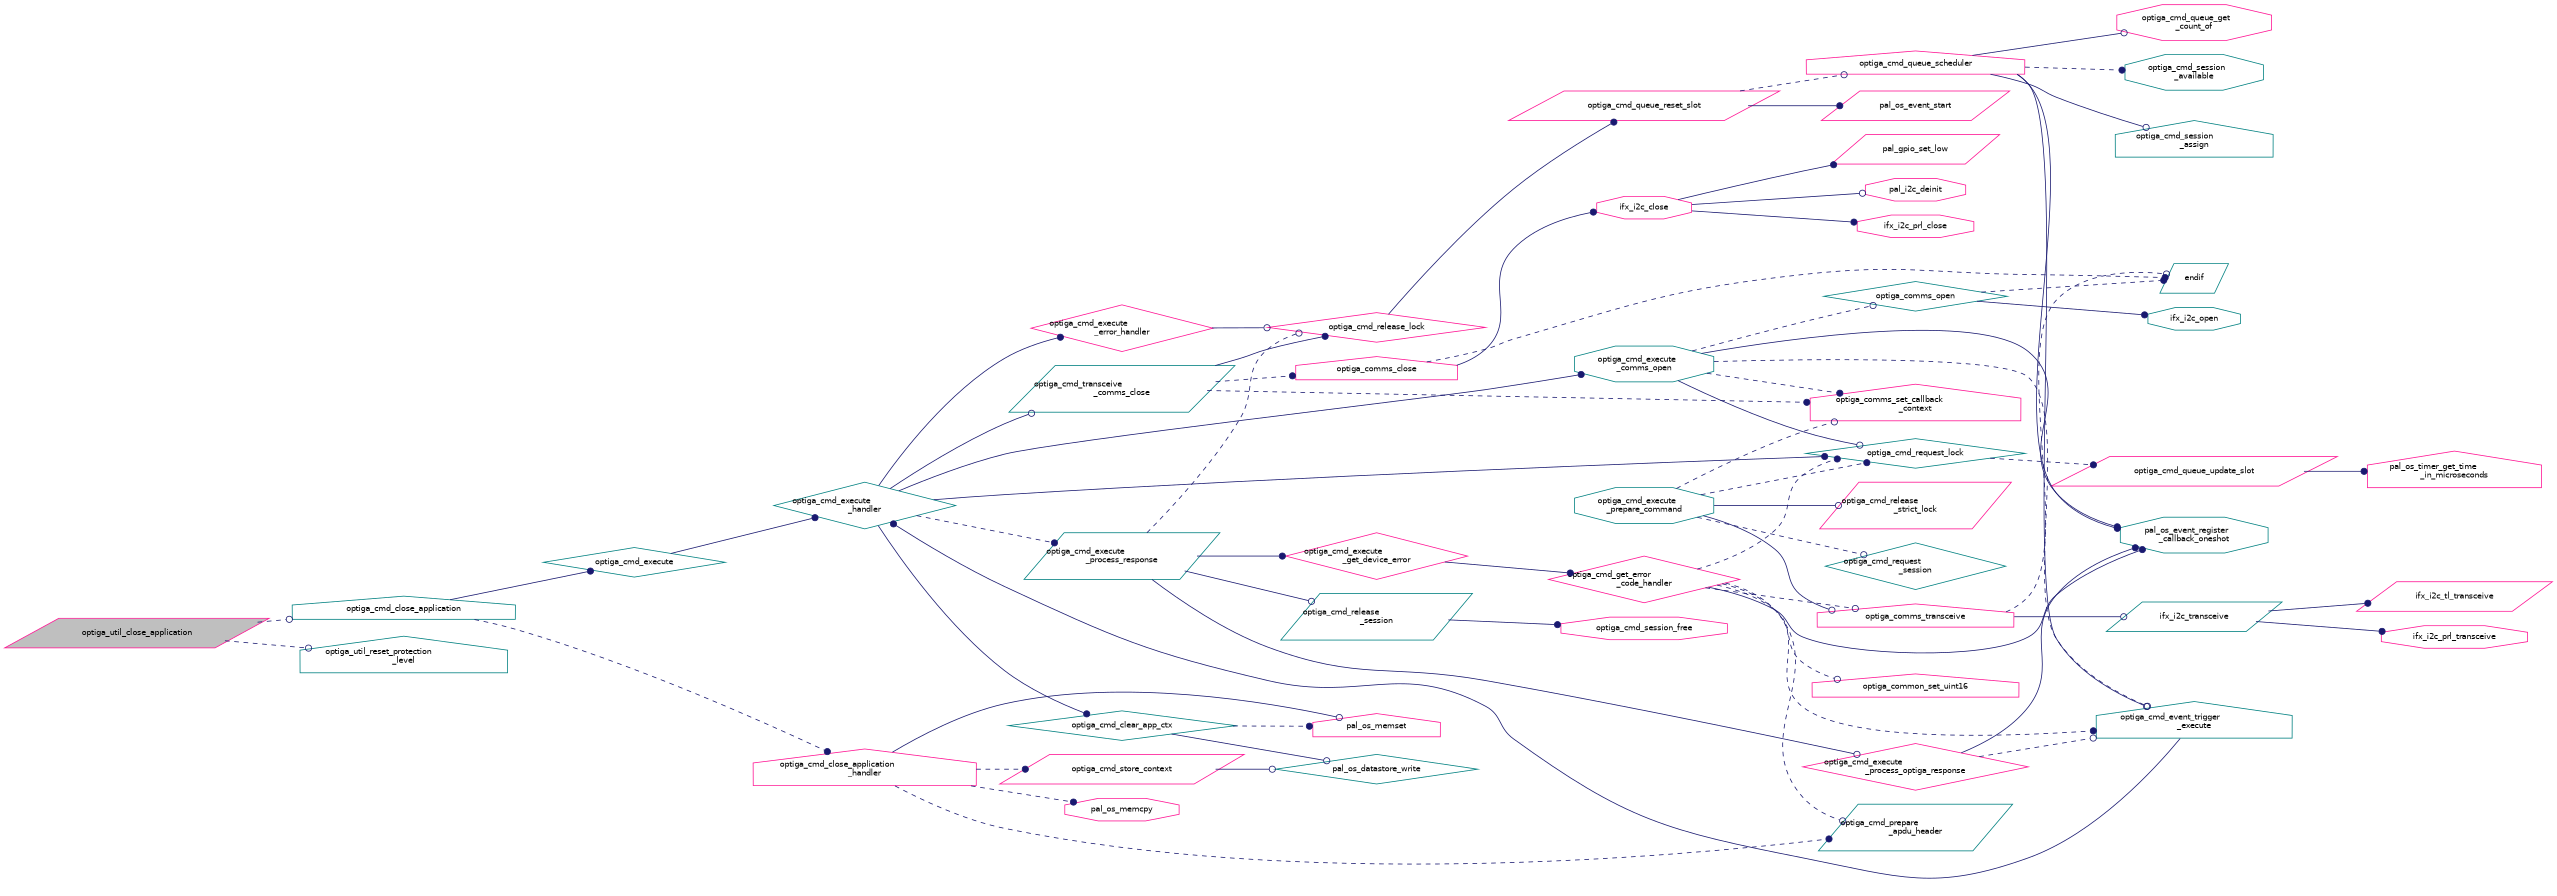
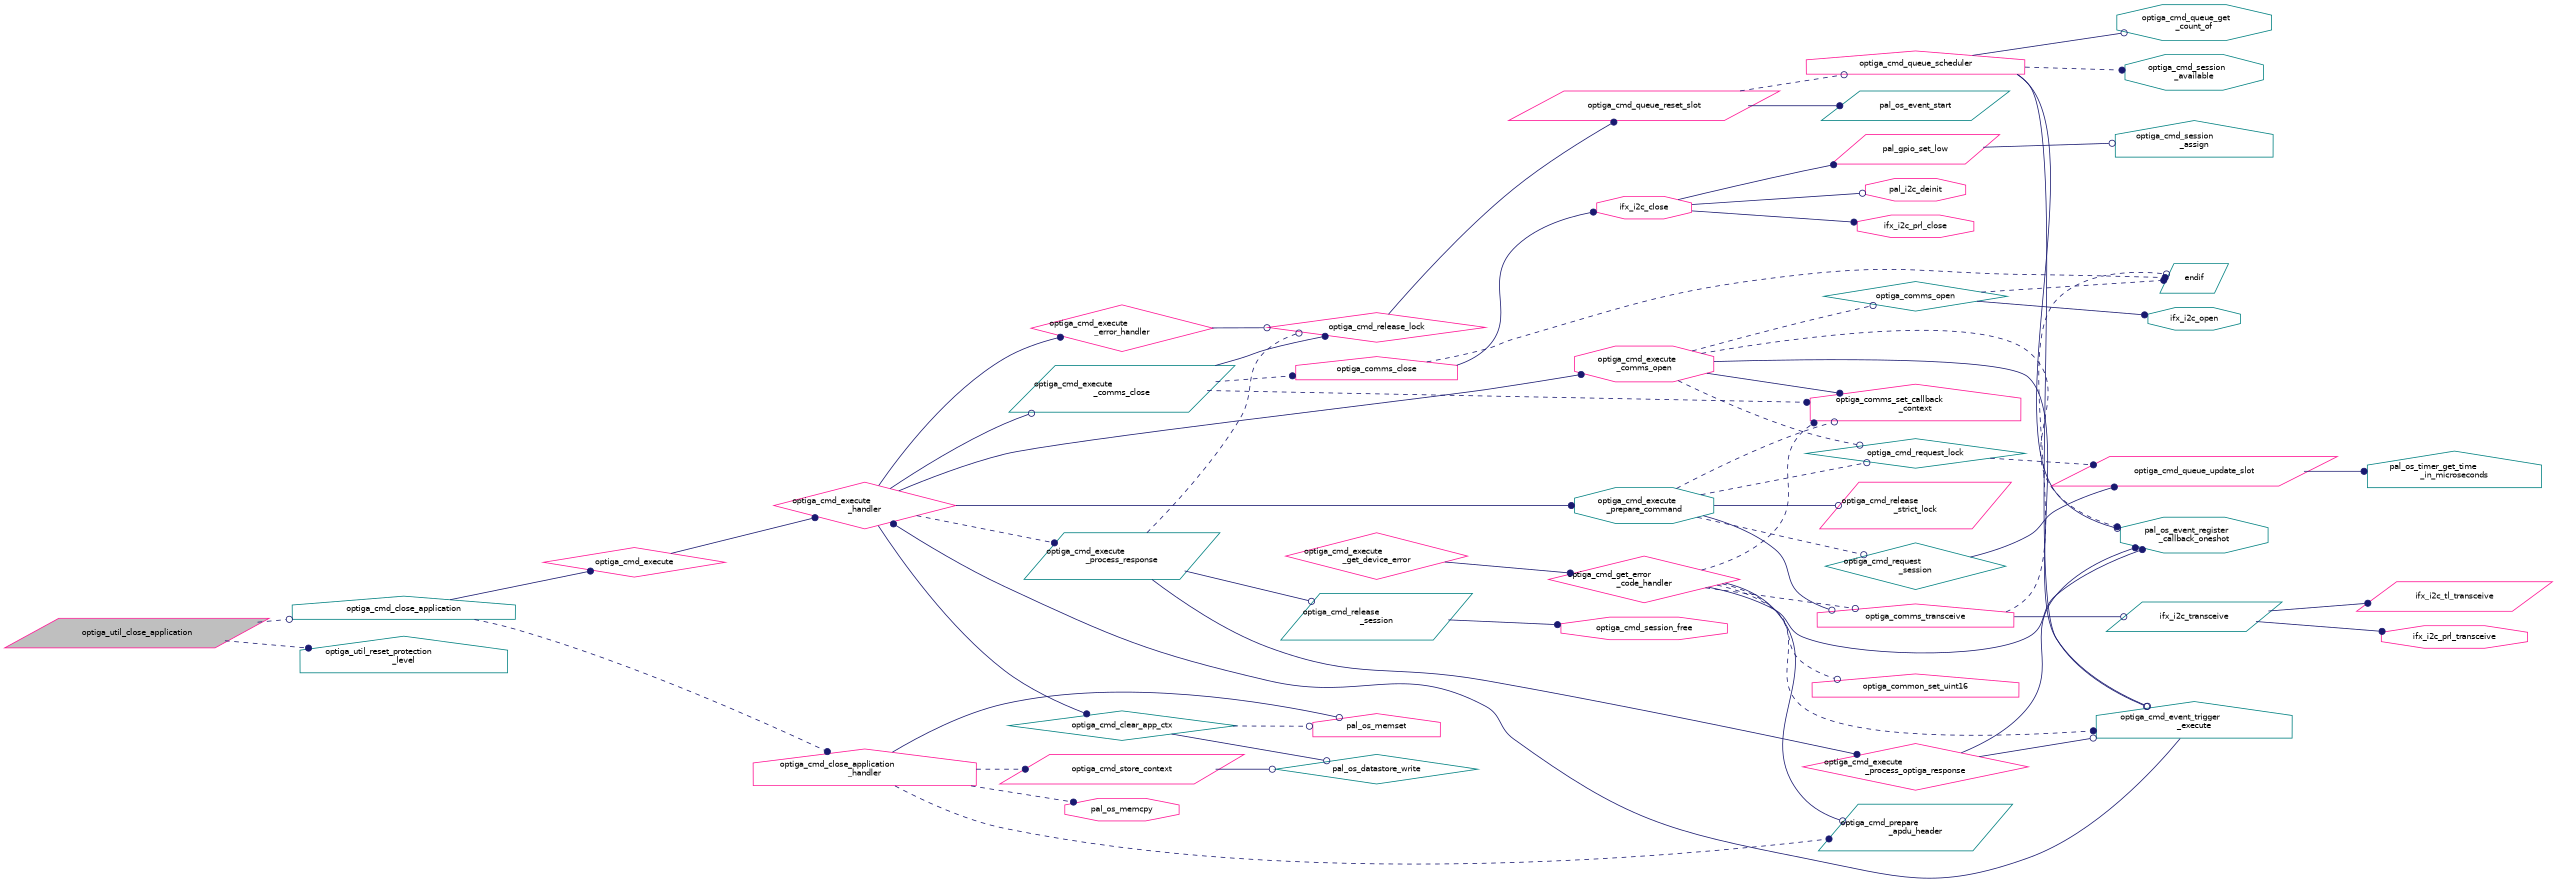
node "optiga_cmd_queue_get _count_of": color deeppink -> teal
edge "optiga_cmd_queue_scheduler" -> "optiga_cmd_session _assign": now "pal_gpio_set_low" -> "optiga_cmd_session _assign"
node "pal_os_event_start": color deeppink -> teal
edge "optiga_cmd_queue_scheduler" -> "pal_os_event_register _callback_oneshot": arrowhead dot -> odot
edge "optiga_cmd_execute _comms_open" -> "pal_os_event_register _callback_oneshot": style solid -> dashed
node "optiga_cmd_execute _comms_open": color teal -> deeppink
edge "optiga_cmd_execute _comms_open" -> "optiga_cmd_event_trigger _execute": style dashed -> solid
edge "optiga_cmd_execute _comms_open" -> "optiga_comms_set_callback _context": style dashed -> solid
node "optiga_cmd_transceive _comms_close": label "optiga_cmd_transceive _comms_close" -> "optiga_cmd_execute _comms_close"
edge "optiga_cmd_execute _comms_open" -> "optiga_cmd_request_lock": style solid -> dashed
node "pal_os_timer_get_time _in_microseconds": color deeppink -> teal
edge "optiga_cmd_execute _handler" -> "optiga_cmd_request_lock": now "optiga_cmd_execute _handler" -> "optiga_cmd_execute _prepare_command"
edge "optiga_cmd_execute _prepare_command" -> "optiga_cmd_request_lock": arrowhead dot -> odot
node "optiga_cmd_execute _handler": color teal -> deeppink
edge "optiga_cmd_get_error _code_handler" -> "optiga_cmd_request_lock": now "optiga_cmd_get_error _code_handler" -> "optiga_comms_set_callback _context"
edge "optiga_cmd_request _session" -> "optiga_cmd_queue_update_slot": added
edge "optiga_cmd_execute _process_response" -> "optiga_cmd_execute _get_device_error": removed
node "optiga_cmd_execute": color teal -> deeppink
edge "optiga_util_close_application" -> "optiga_util_reset_protection _level": arrowhead odot -> dot
edge "optiga_cmd_execute _process_response" -> "optiga_cmd_execute _process_optiga_response": arrowhead odot -> dot
edge "optiga_cmd_get_error _code_handler" -> "optiga_cmd_prepare _apdu_header": style dashed -> solid
edge "optiga_cmd_clear_app_ctx" -> "pal_os_memset": arrowhead dot -> odot
edge "optiga_cmd_execute _process_optiga_response" -> "optiga_cmd_event_trigger _execute": style dashed -> solid
